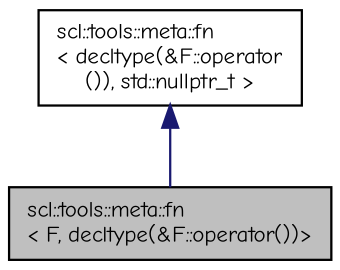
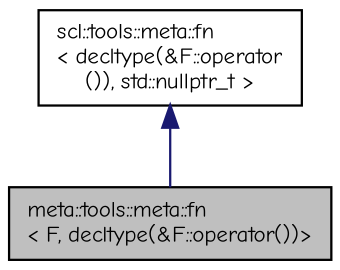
node "scl::tools::meta::fn < F, decltype(&F::operator())>": label "scl::tools::meta::fn < F, decltype(&F::operator())>" -> "meta::tools::meta::fn < F, decltype(&F::operator())>"
